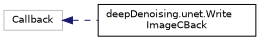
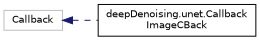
node "deepDenoising.unet.Write ImageCBack": label "deepDenoising.unet.Write ImageCBack" -> "deepDenoising.unet.Callback ImageCBack"
